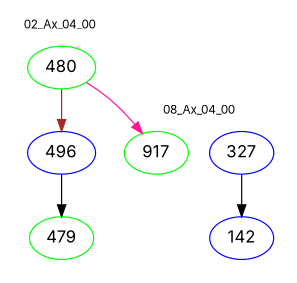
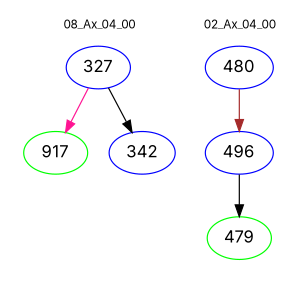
node "480": color green -> blue
edge "480" -> "917": now "327" -> "917"
node "142": label "142" -> "342"
